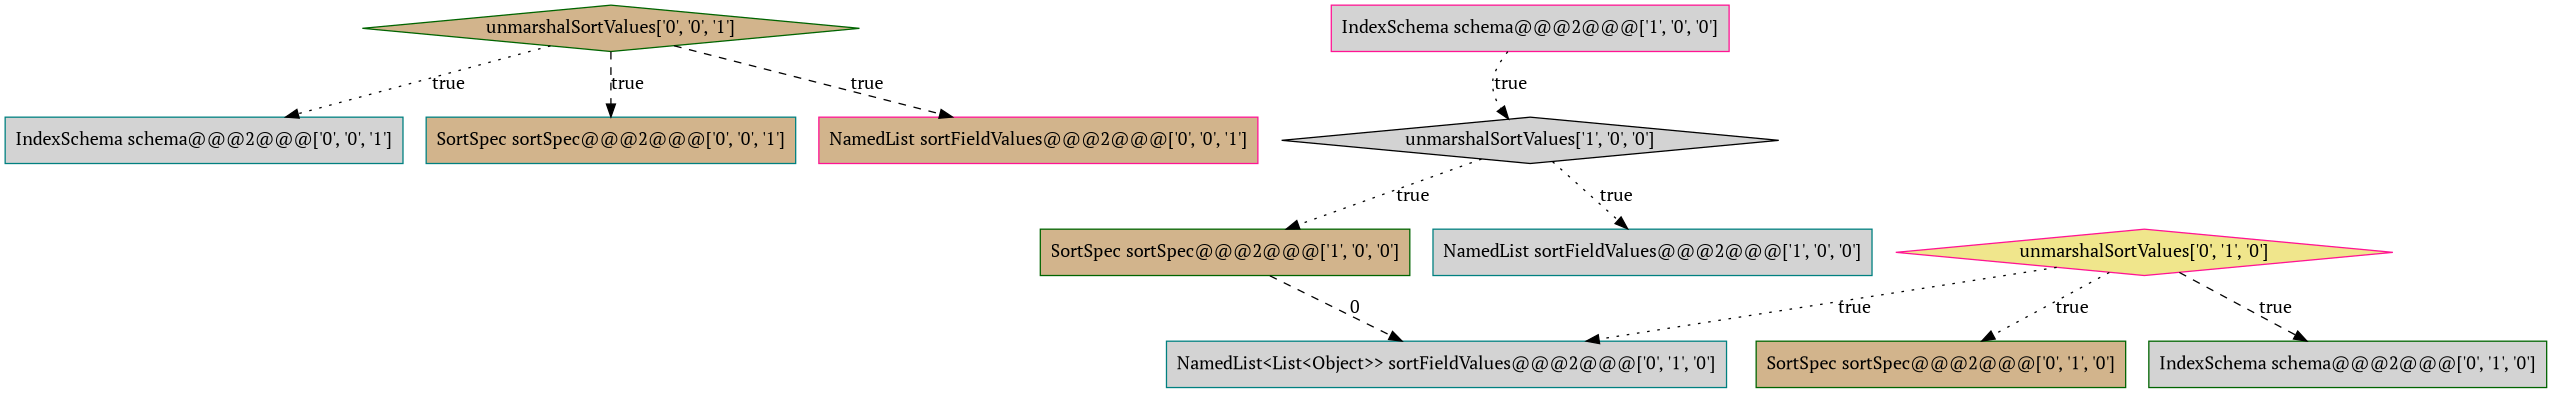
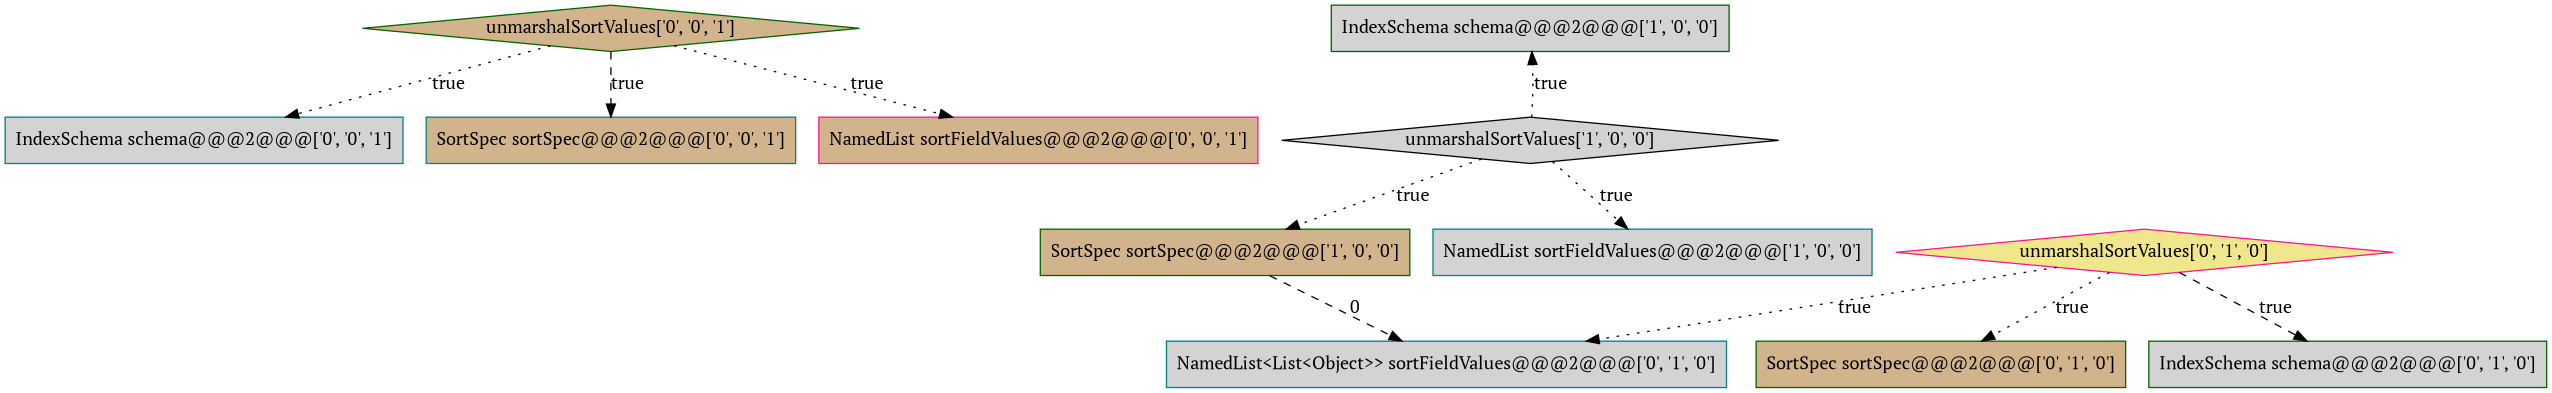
node "IndexSchema schema@@@2@@@['1', '0', '0']": color deeppink -> darkgreen
edge "IndexSchema schema@@@2@@@['1', '0', '0']" -> "unmarshalSortValues['1', '0', '0']": reversed
edge "unmarshalSortValues['0', '0', '1']" -> "NamedList sortFieldValues@@@2@@@['0', '0', '1']": style dashed -> dotted
